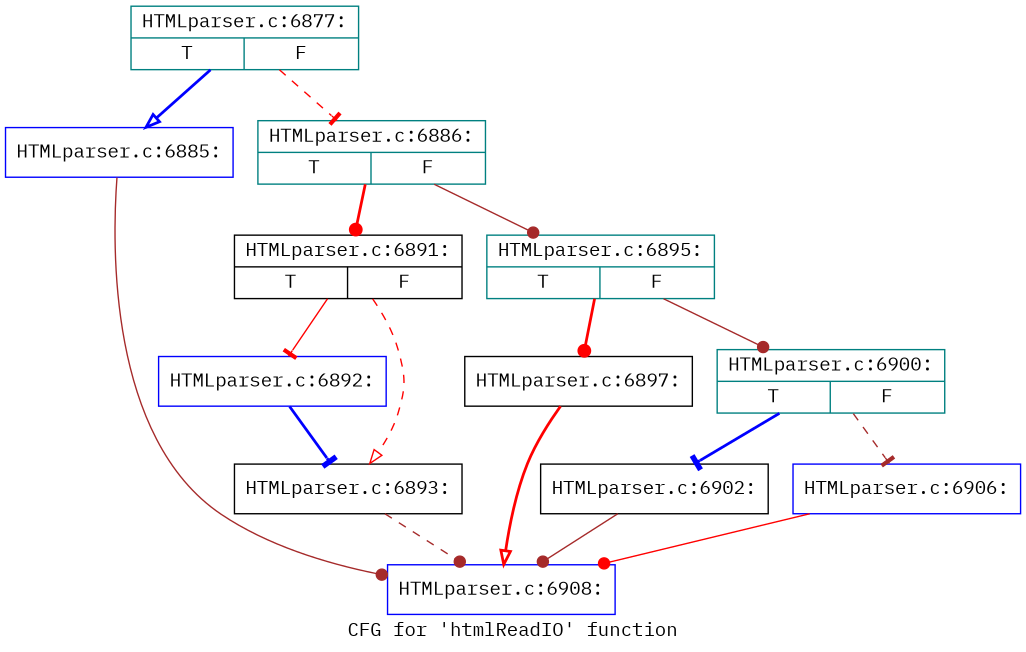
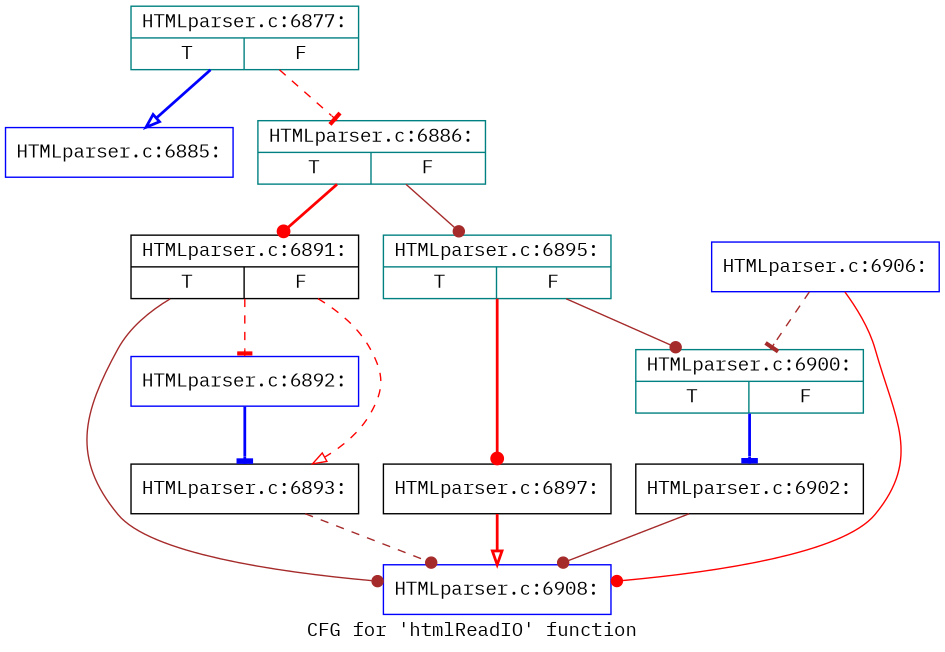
edge "HTMLparser.c:6891:" -> "HTMLparser.c:6892:": style solid -> dashed
edge "HTMLparser.c:6900:" -> "HTMLparser.c:6906:": reversed
edge "HTMLparser.c:6885:" -> "HTMLparser.c:6908:": now "HTMLparser.c:6891:" -> "HTMLparser.c:6908:"
